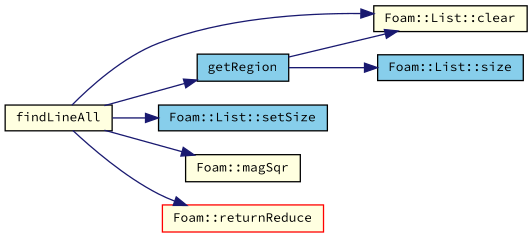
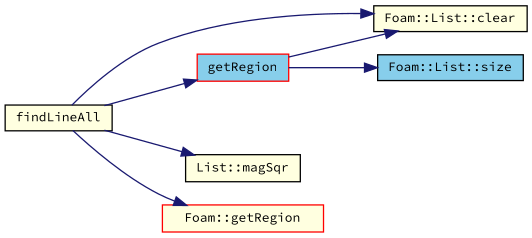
node "getRegion": color black -> red
node "Foam::List::setSize": removed
node "Foam::magSqr": label "Foam::magSqr" -> "List::magSqr"
node "Foam::returnReduce": label "Foam::returnReduce" -> "Foam::getRegion"
